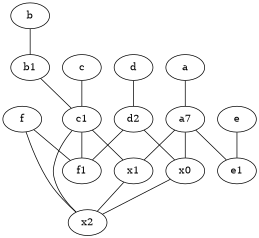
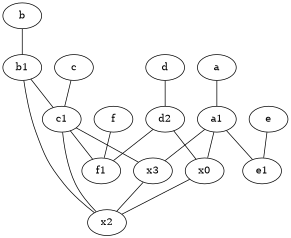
node "a7": label "a7" -> "a1"
node "x1": label "x1" -> "x3"
edge "f" -- "x2": now "b1" -- "x2"
